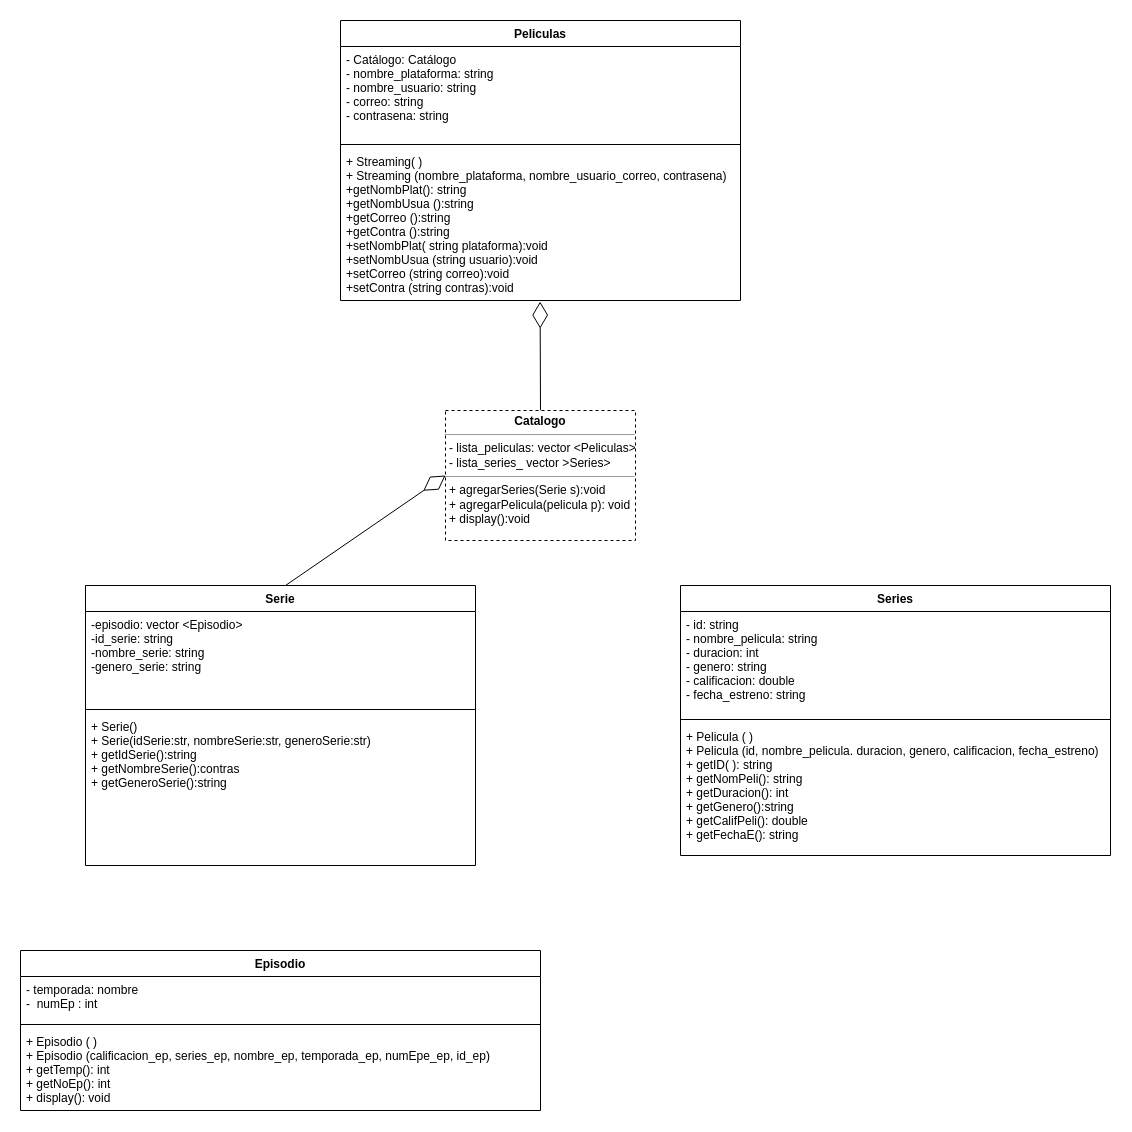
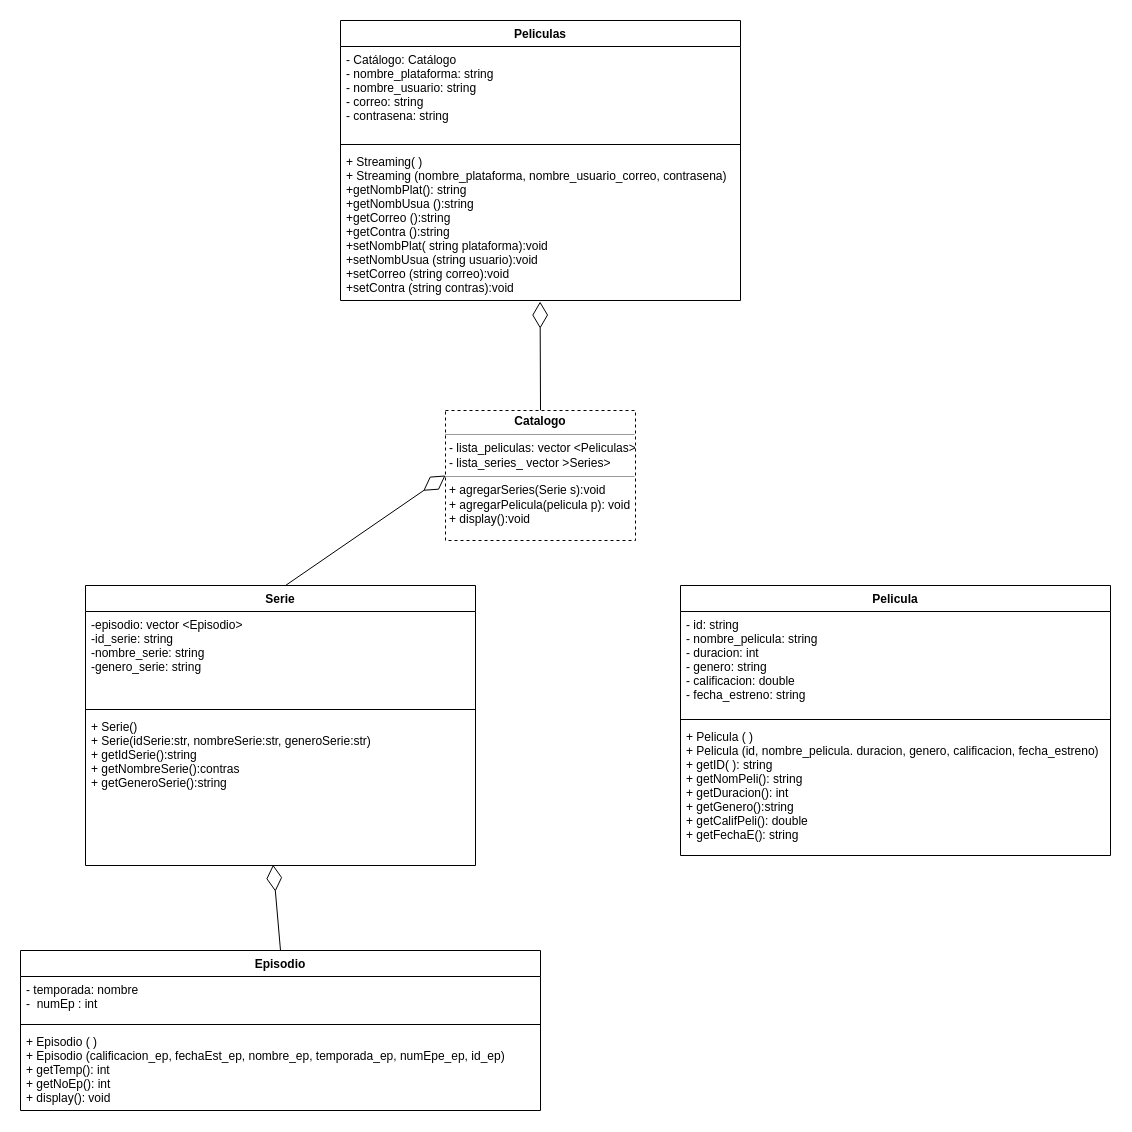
node "Series": label "Series" -> "Pelicula"
edge "Episodio" -> "+ Serie() + Serie(idSerie:str, nombreSerie:str, generoSerie:str) + getIdSerie():string + getNombreSerie():contras + getGeneroSerie():string": added
node "+ Episodio ( ) + Episodio (calificacion_ep, series_ep, nombre_ep, temporada_ep, numEpe_ep, id_ep) + getTemp(): int + getNoEp(): int + display(): void": label "+ Episodio ( ) + Episodio (calificacion_ep, series_ep, nombre_ep, temporada_ep, numEpe_ep, id_ep) + getTemp(): int + getNoEp(): int + display(): void" -> "+ Episodio ( ) + Episodio (calificacion_ep, fechaEst_ep, nombre_ep, temporada_ep, numEpe_ep, id_ep) + getTemp(): int + getNoEp(): int + display(): void"
